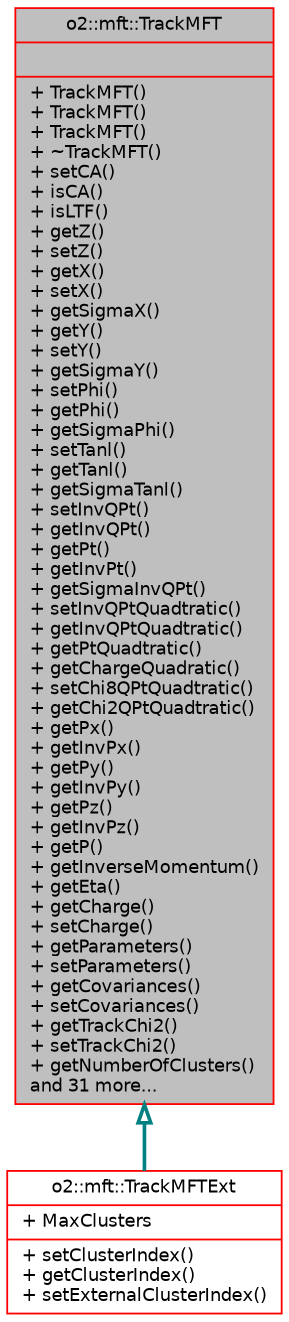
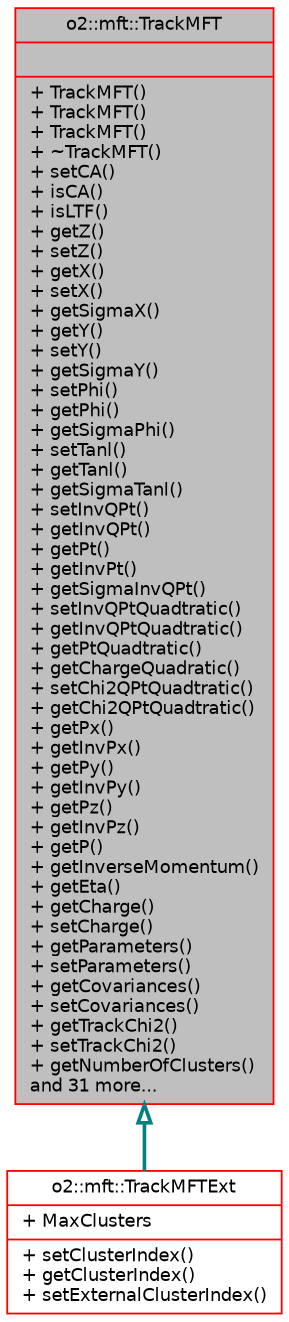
node "o2::mft::TrackMFT": text "+ setChi8QPtQuadtratic()" -> "+ setChi2QPtQuadtratic()"
